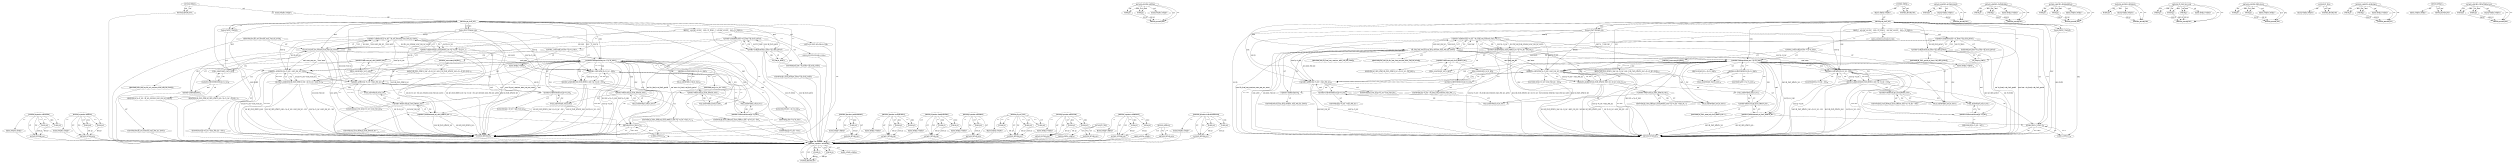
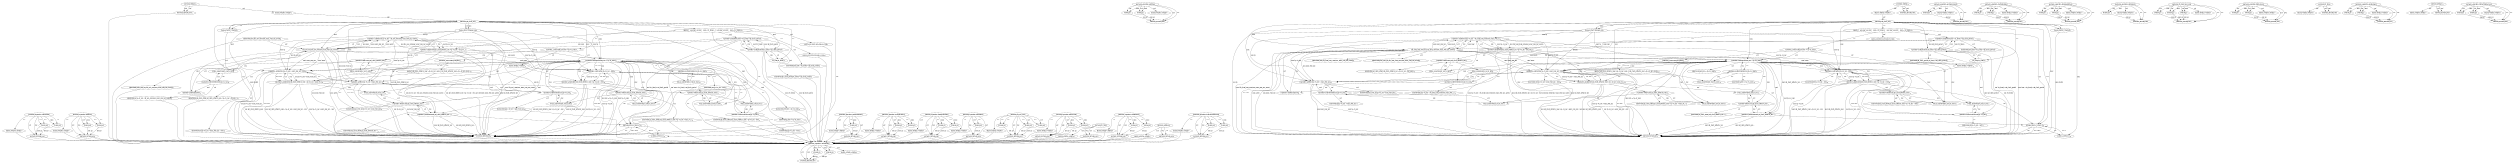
node "(IDENTIFIER,rem,div_long_long_rem(nsec, NSEC_PER_SEC, &rem))": removed
node "(IDENTIFIER,rem,div_u64_rem(nsec, NSEC_PER_SEC, &rem))": removed
